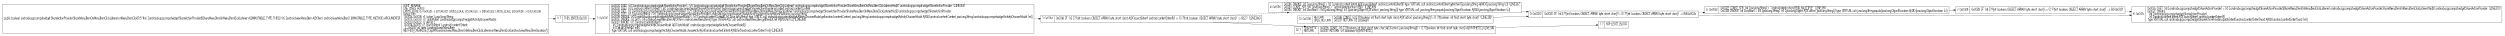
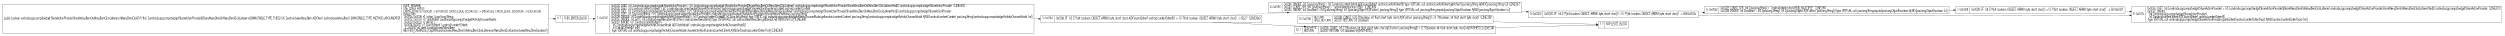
edge "10: 0x0036" -> "5: 0x0020": now "10: 0x0036" -> "1: ?"
